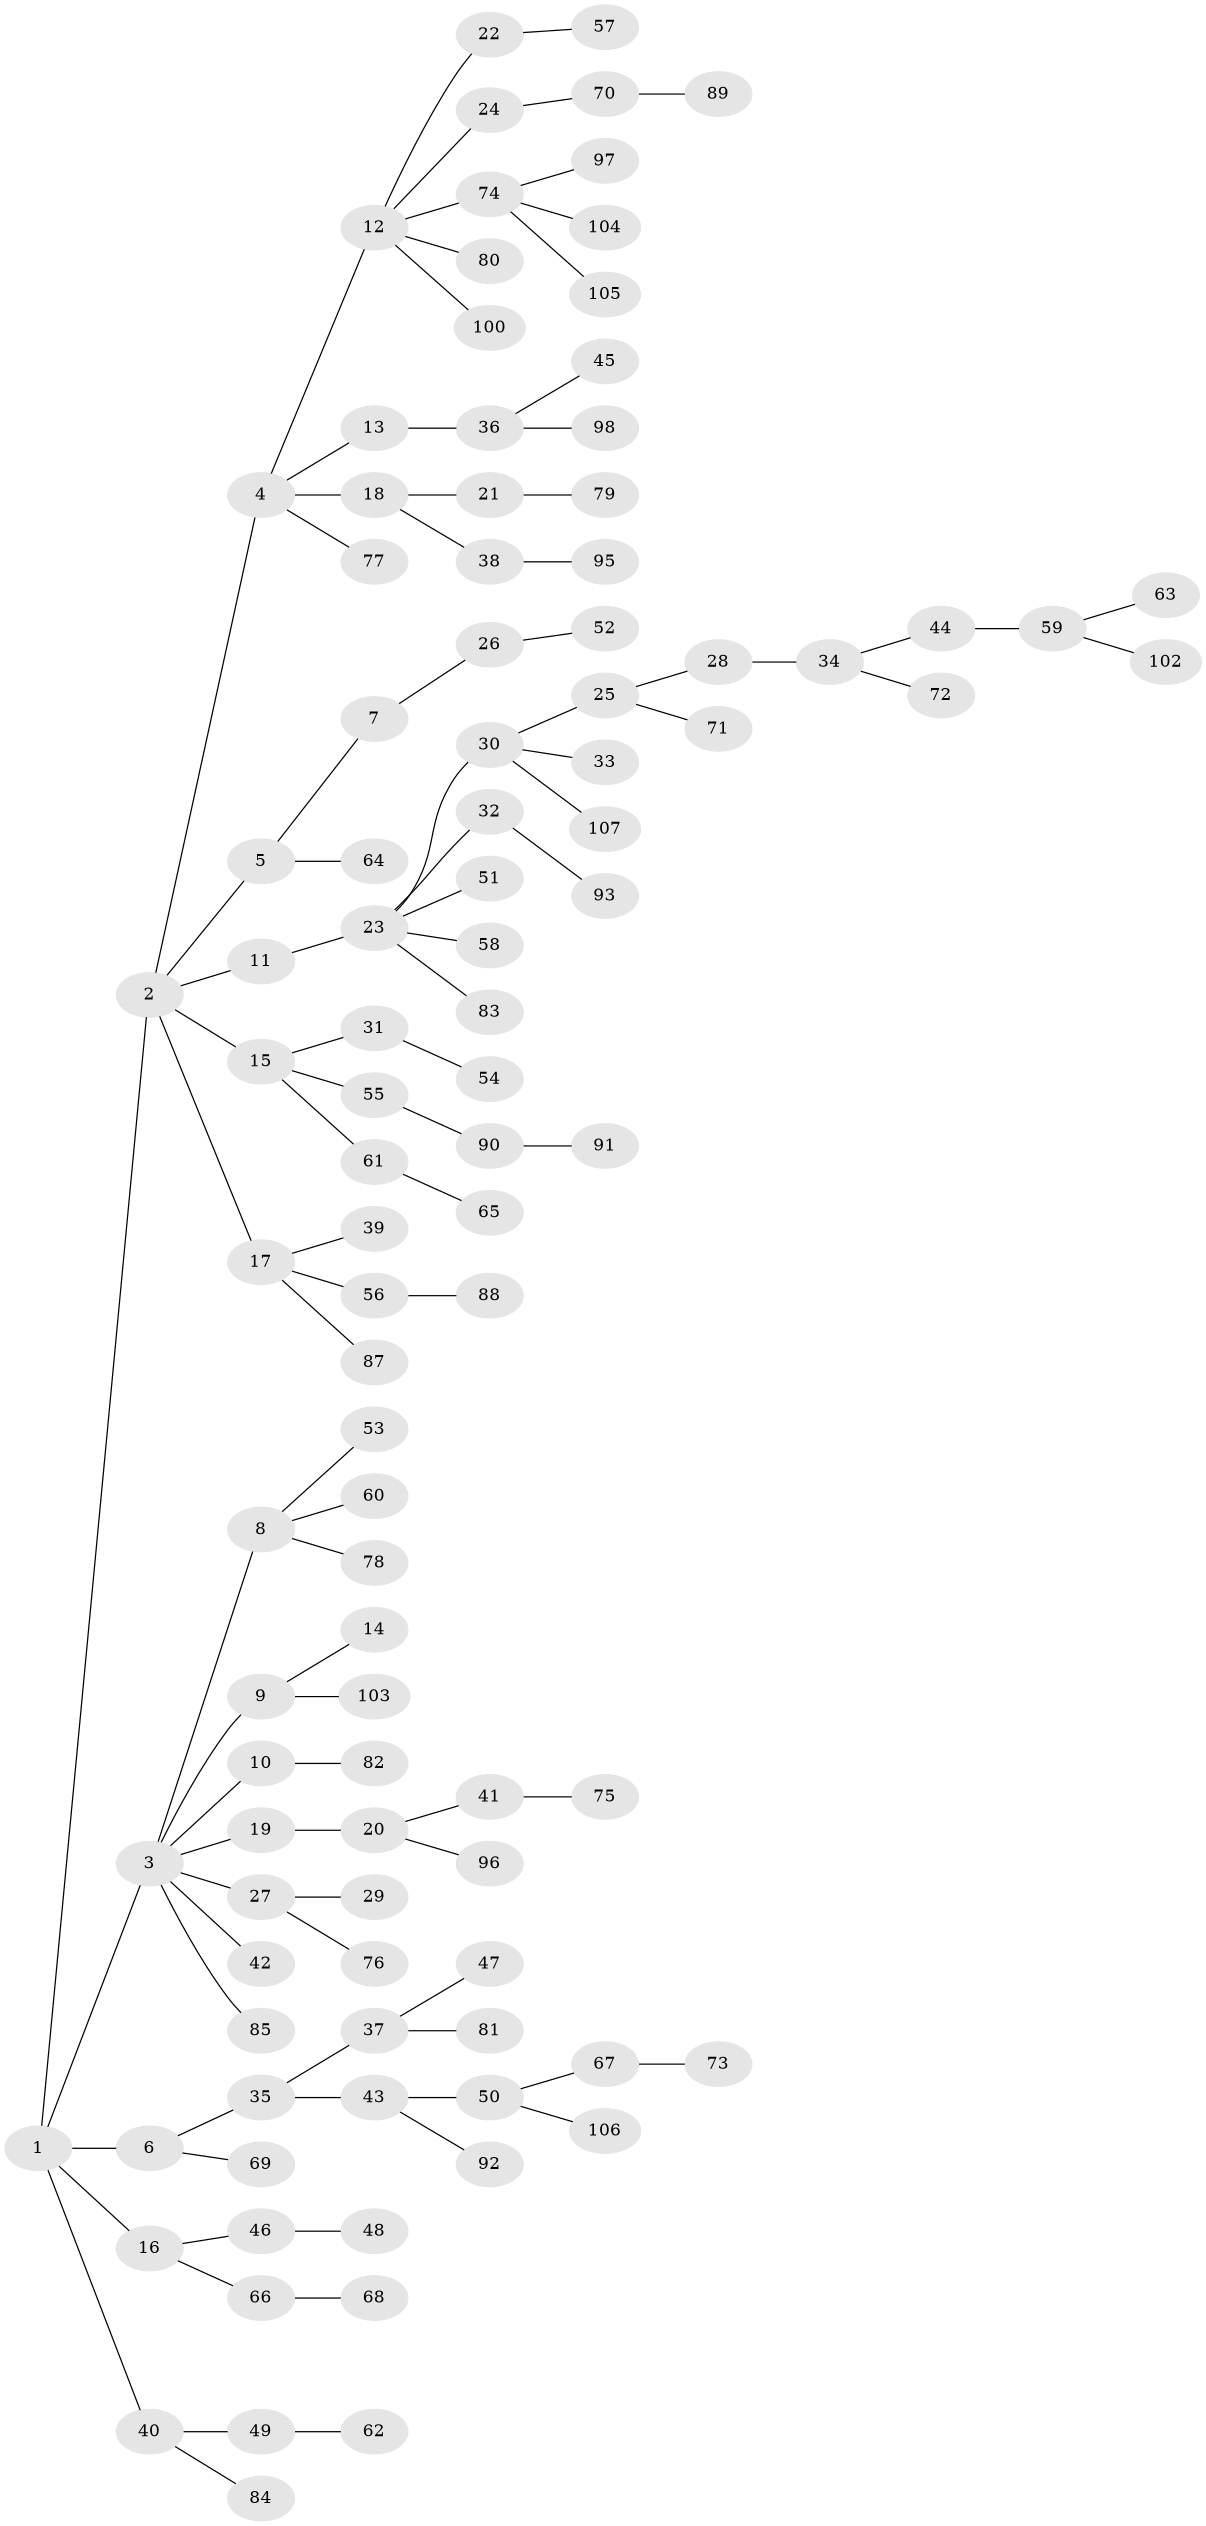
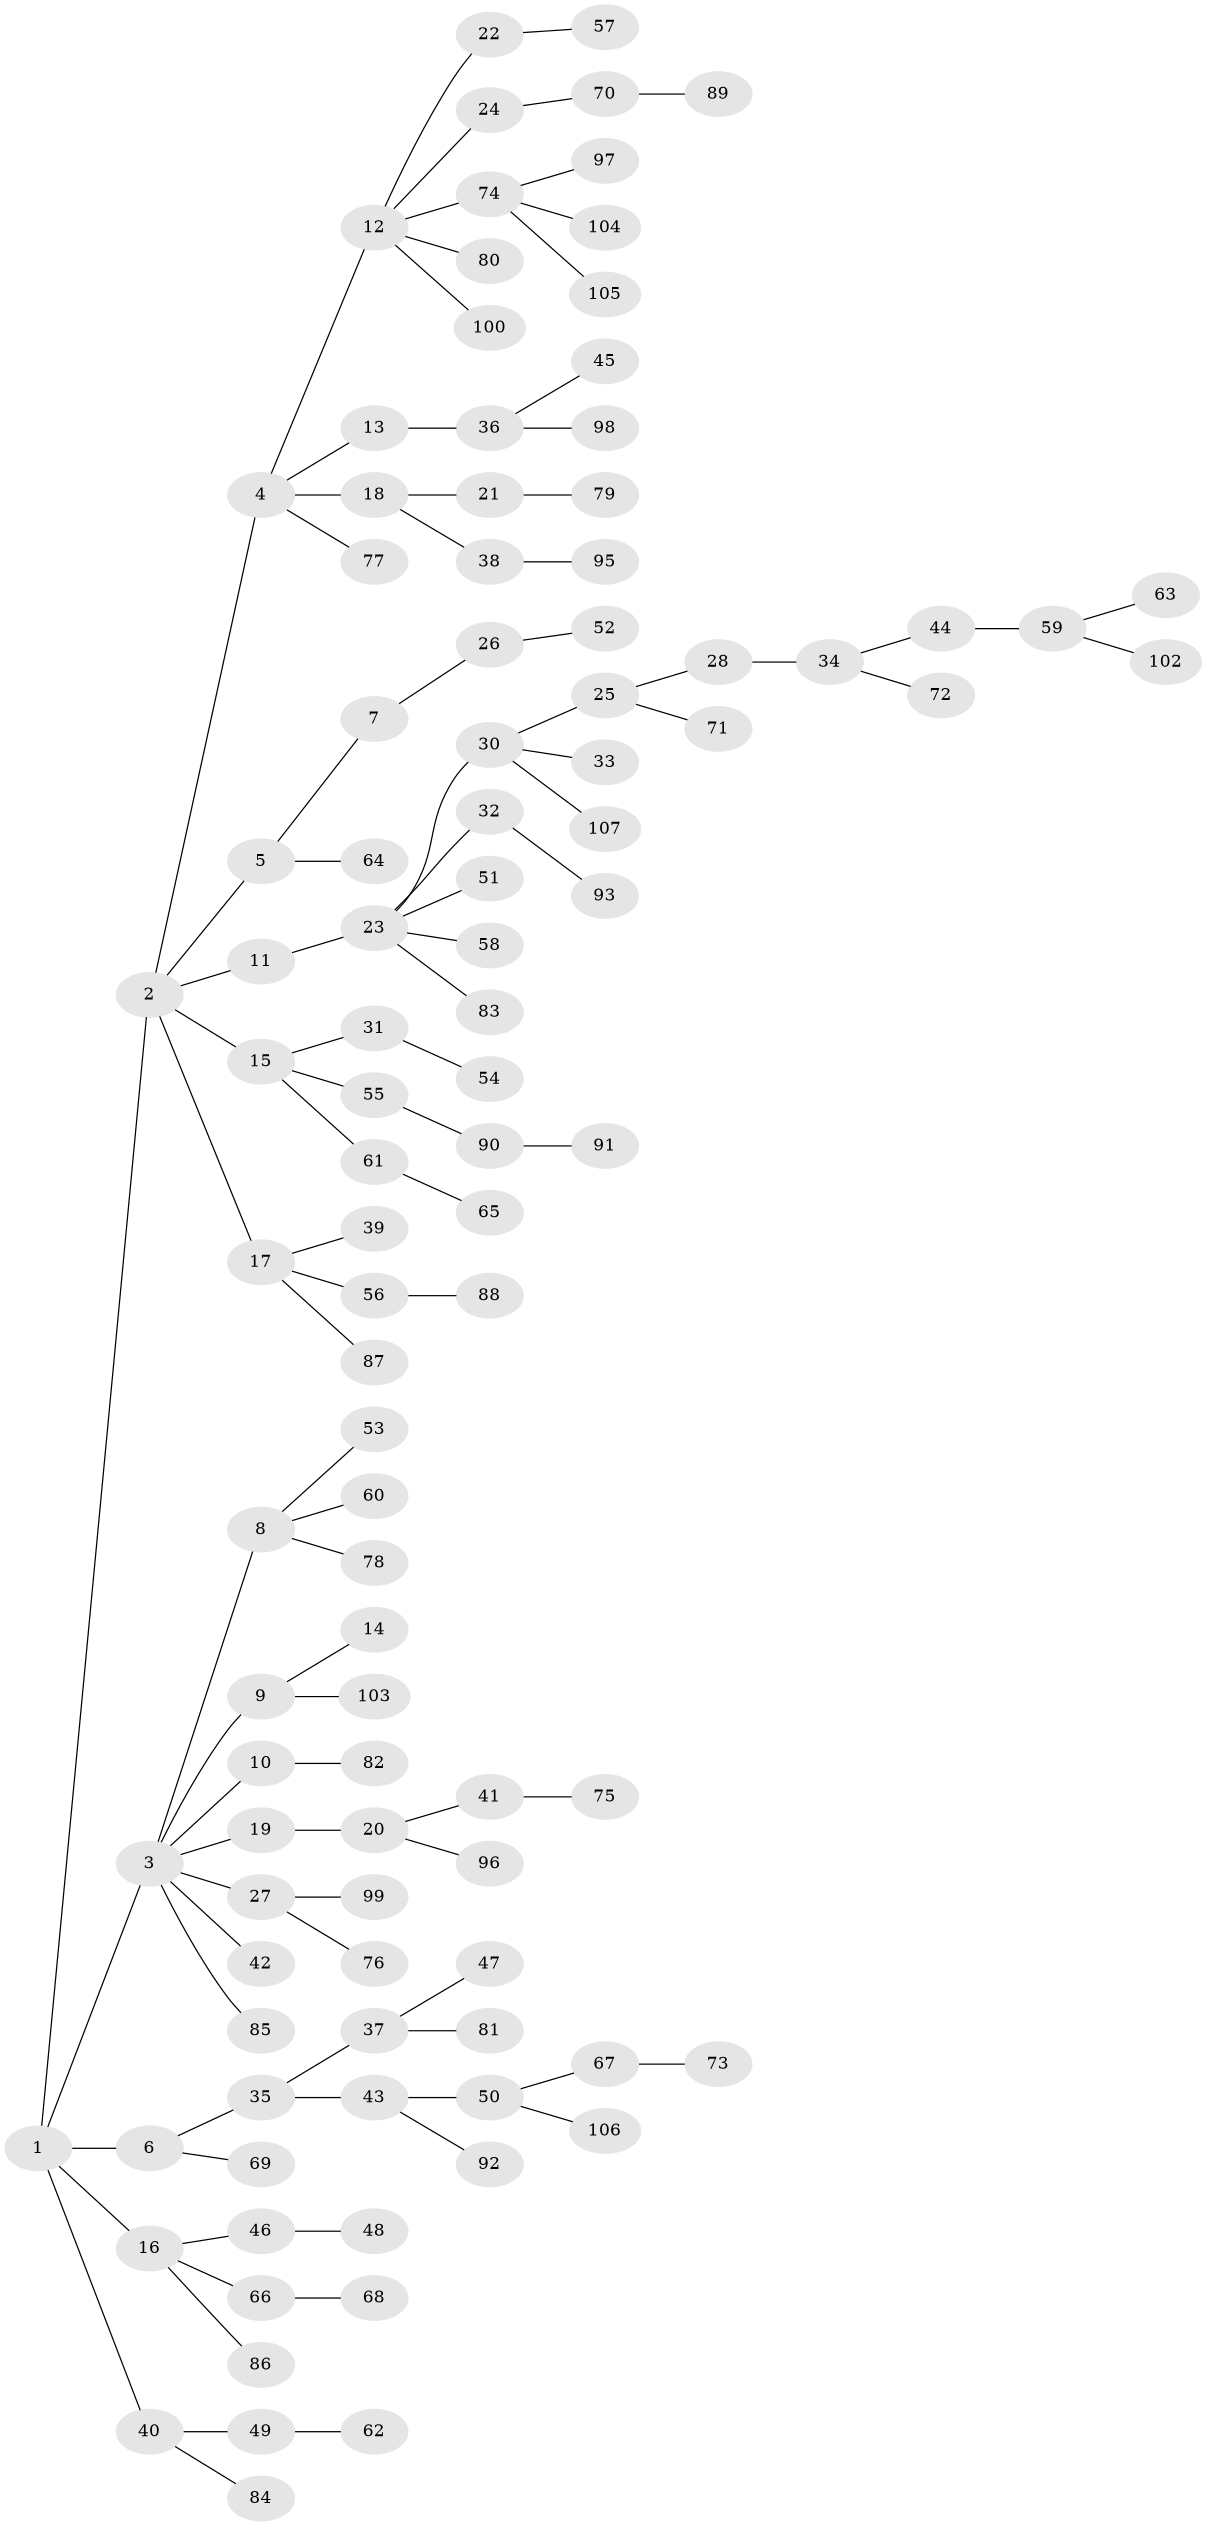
node "29": label "29" -> "99"
node "86": added
